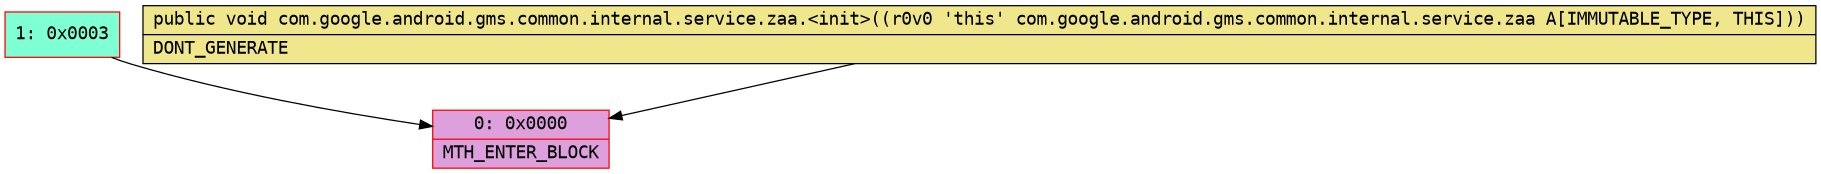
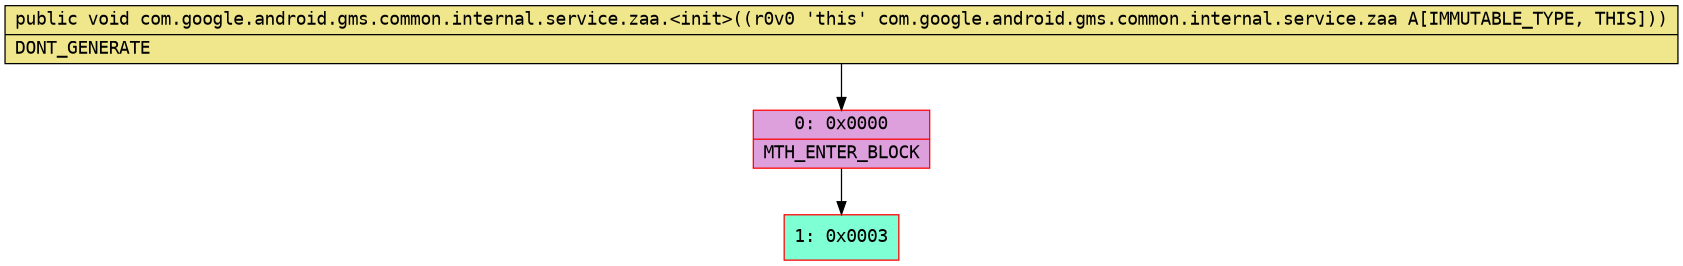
edge "1: 0x0003" -> "0: 0x0000": reversed
